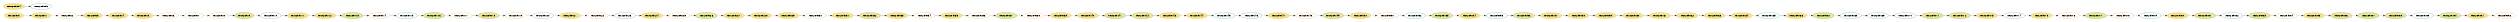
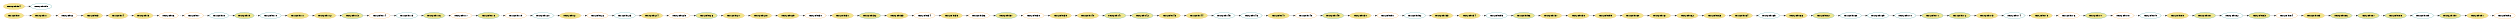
node "test289_8": color darkorange -> teal
node "test289_53": color teal -> darkorange
